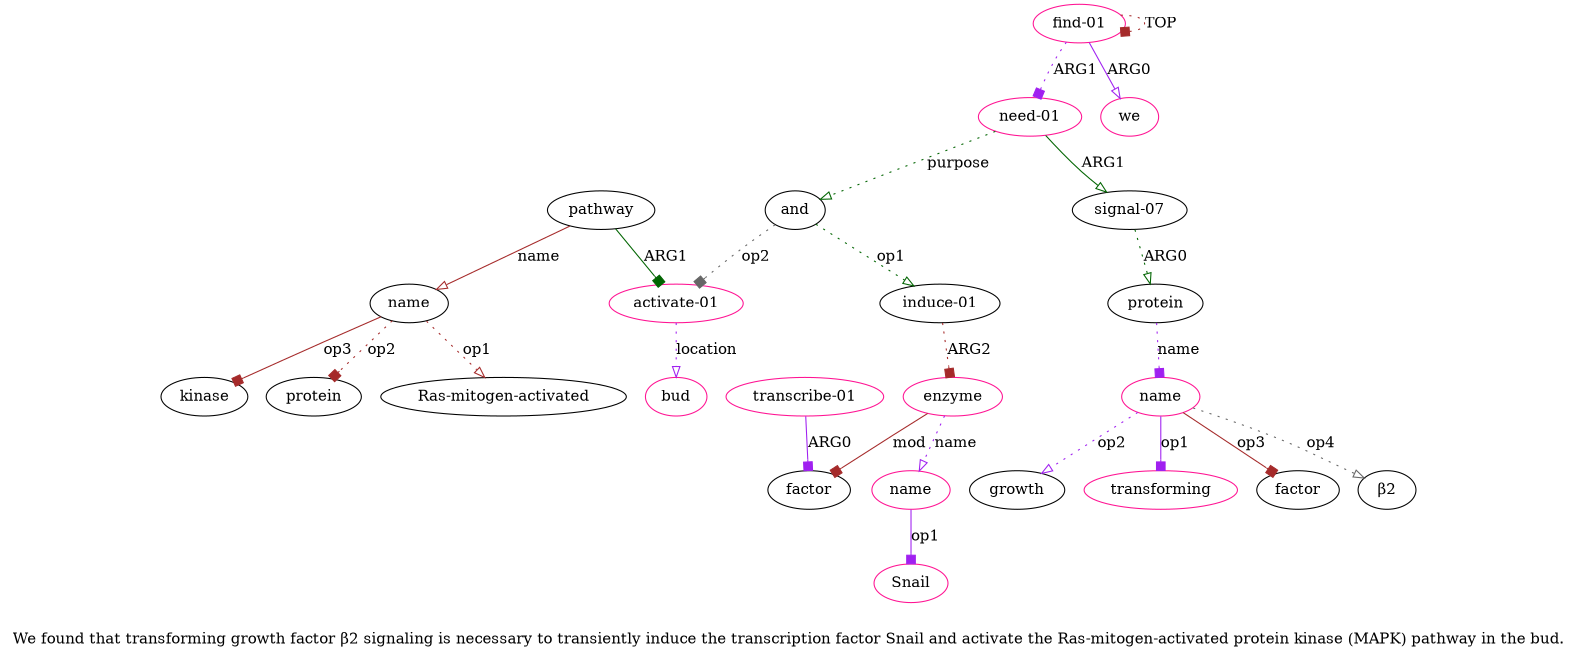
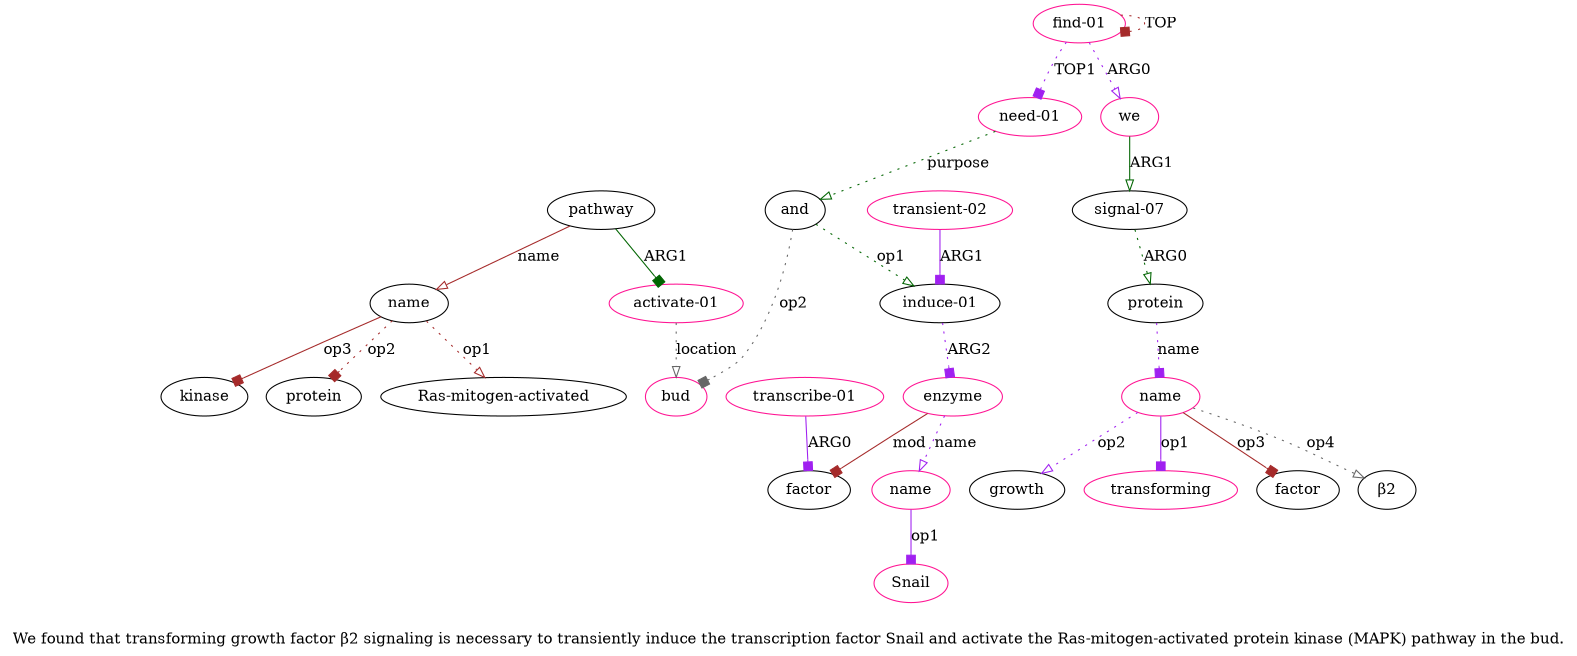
edge "find-01" -> "we": style solid -> dotted
edge "find-01" -> "need-01": label "ARG1" -> "TOP1"
edge "need-01" -> "signal-07": now "we" -> "signal-07"
node "transient-02": added
edge "and" -> "activate-01": now "and" -> "bud"
edge "activate-01" -> "bud": color purple -> gray40
edge "induce-01" -> "enzyme": color brown -> purple
